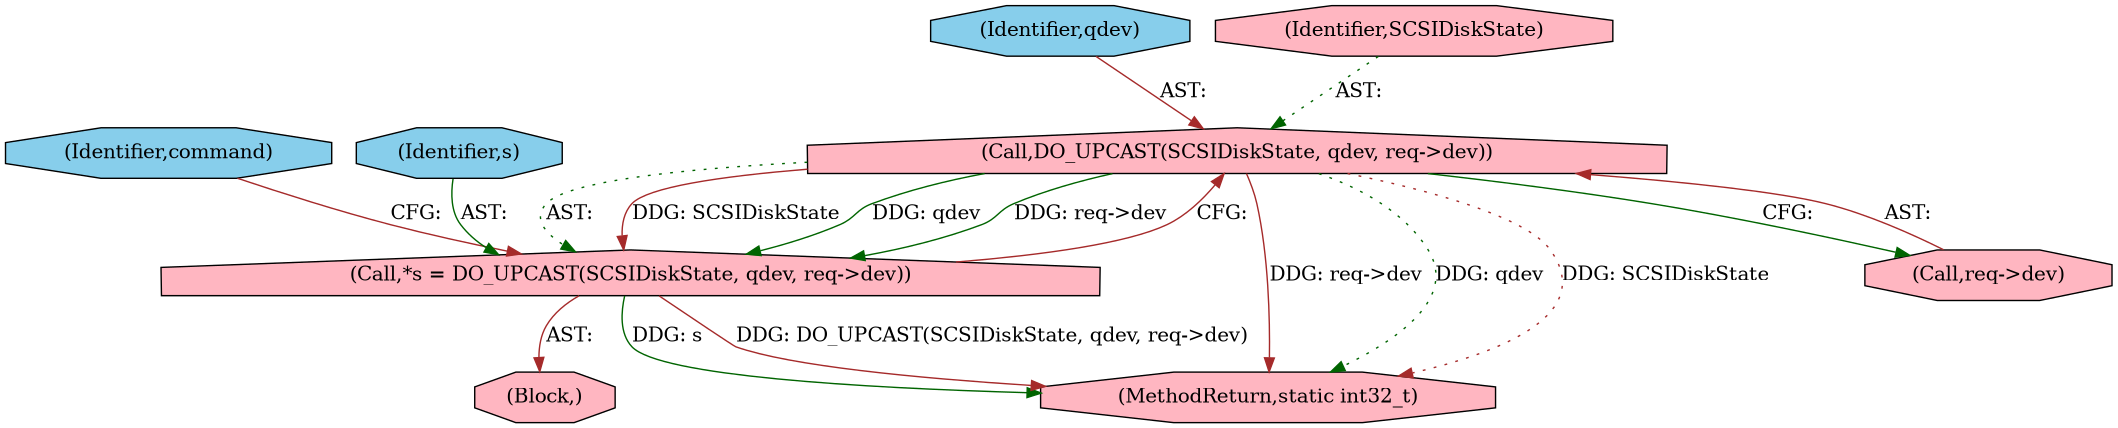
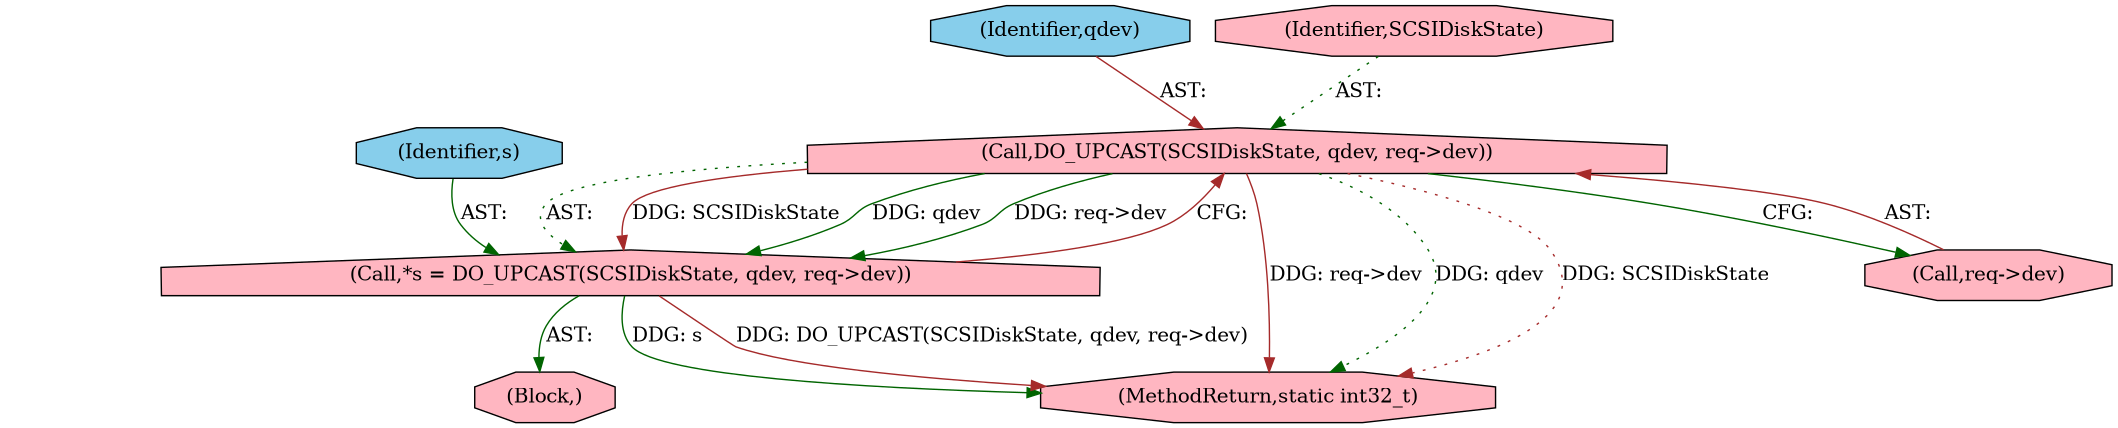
node "(Identifier,command)": removed
edge "(Call,*s = DO_UPCAST(SCSIDiskState, qdev, req->dev))" -> "(Block,)": color brown -> darkgreen
